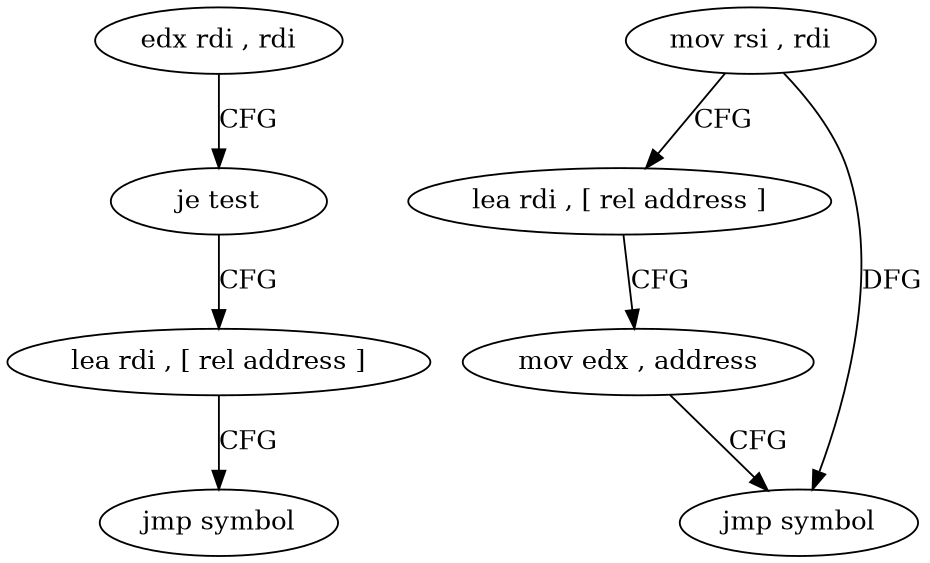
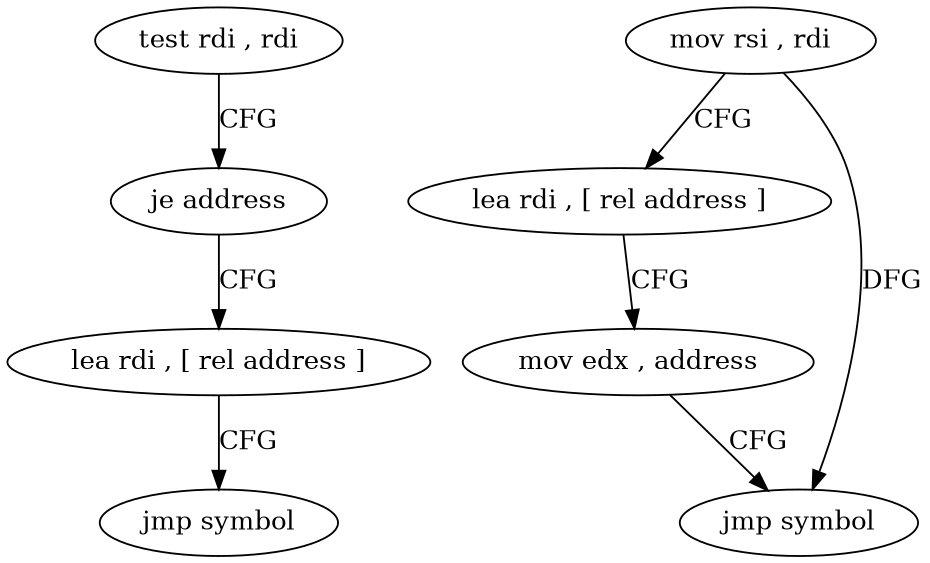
node "edx rdi , rdi": label "edx rdi , rdi" -> "test rdi , rdi"
node "je test": label "je test" -> "je address"
